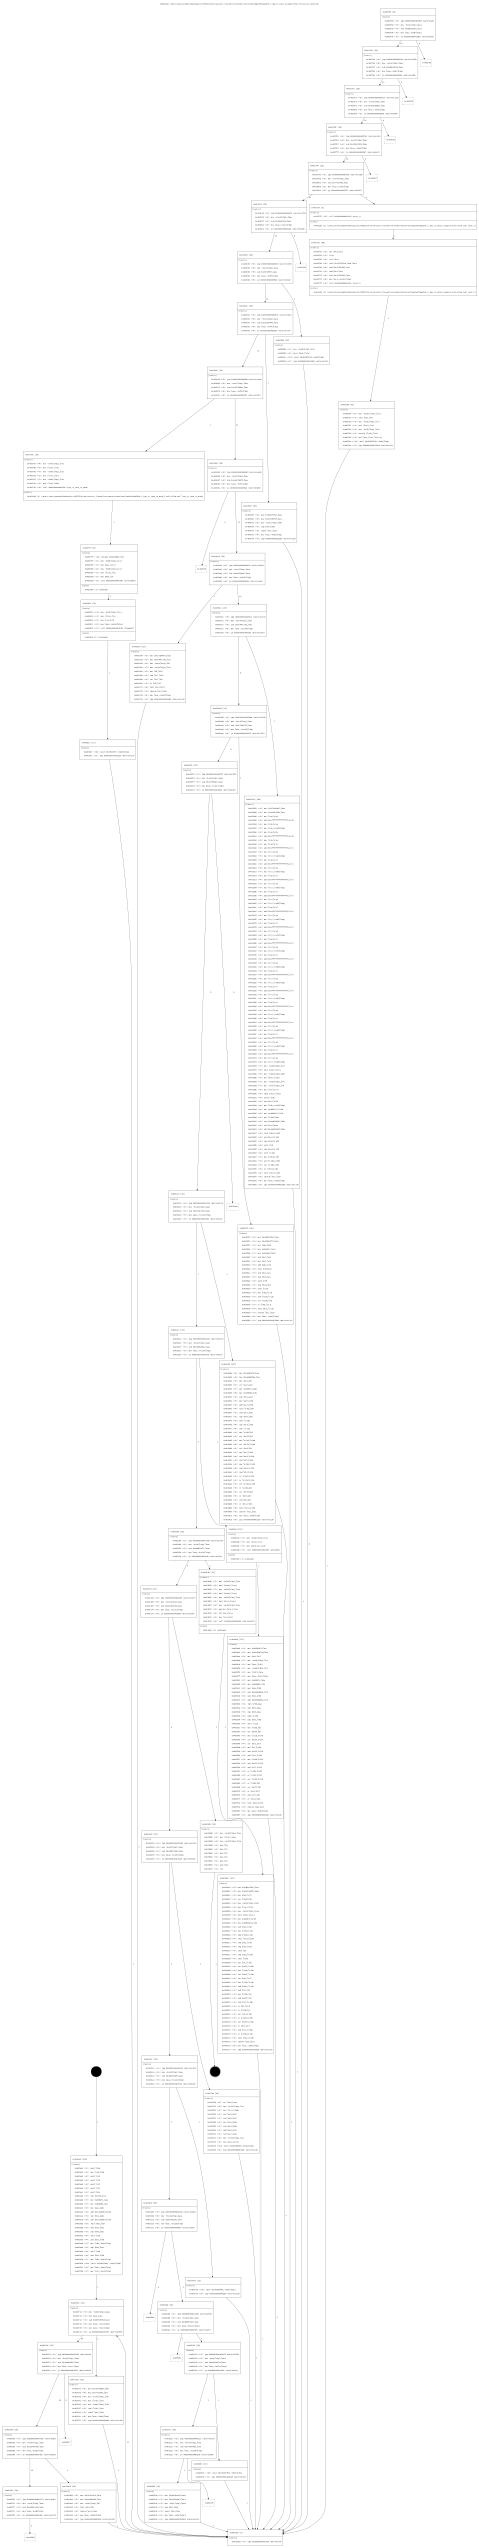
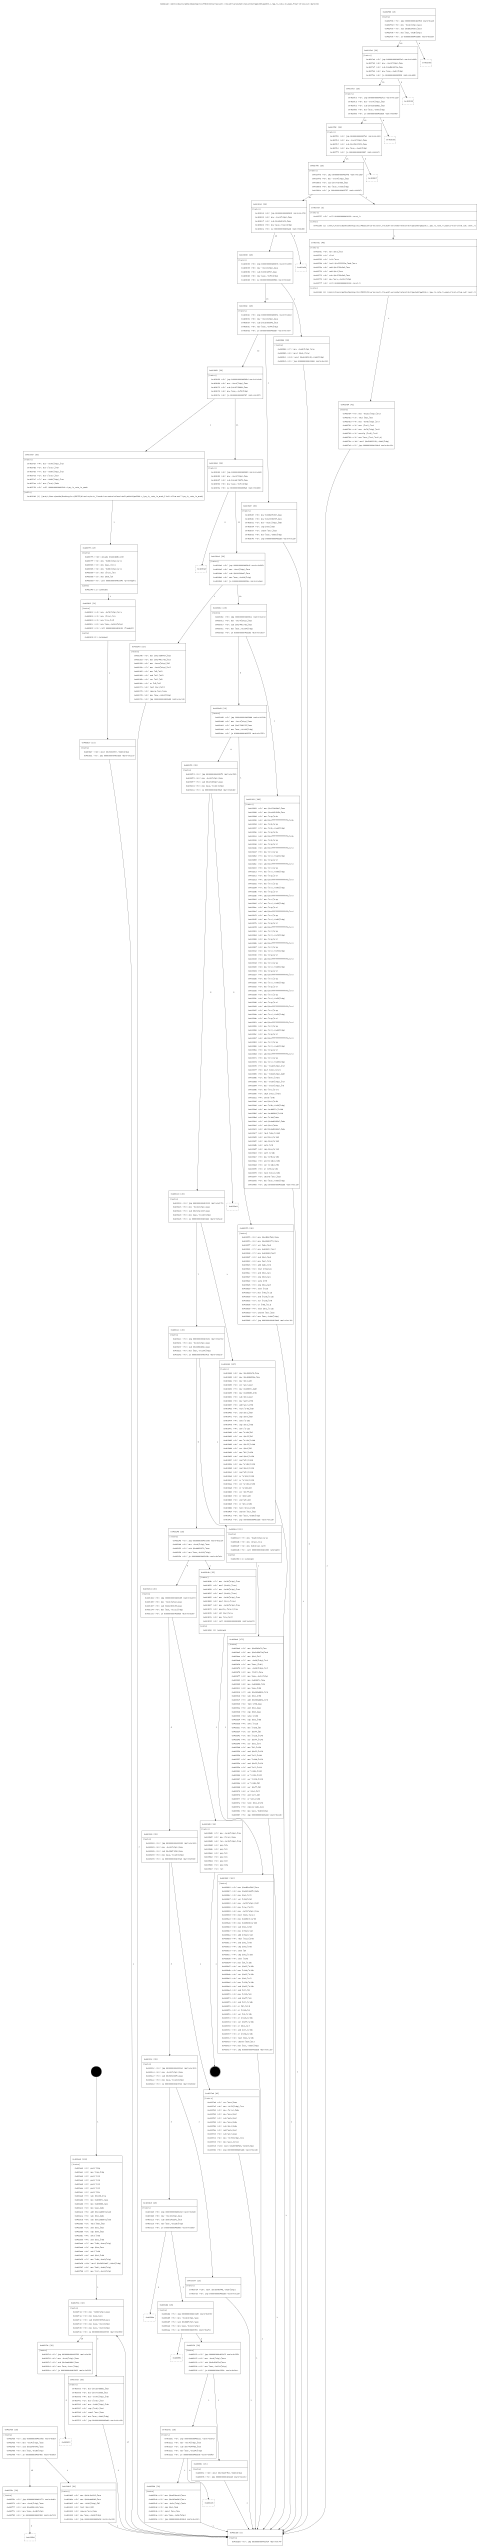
edge "0x402f34 [28]" -> "0x402f50 [28]": removed, label "16"
